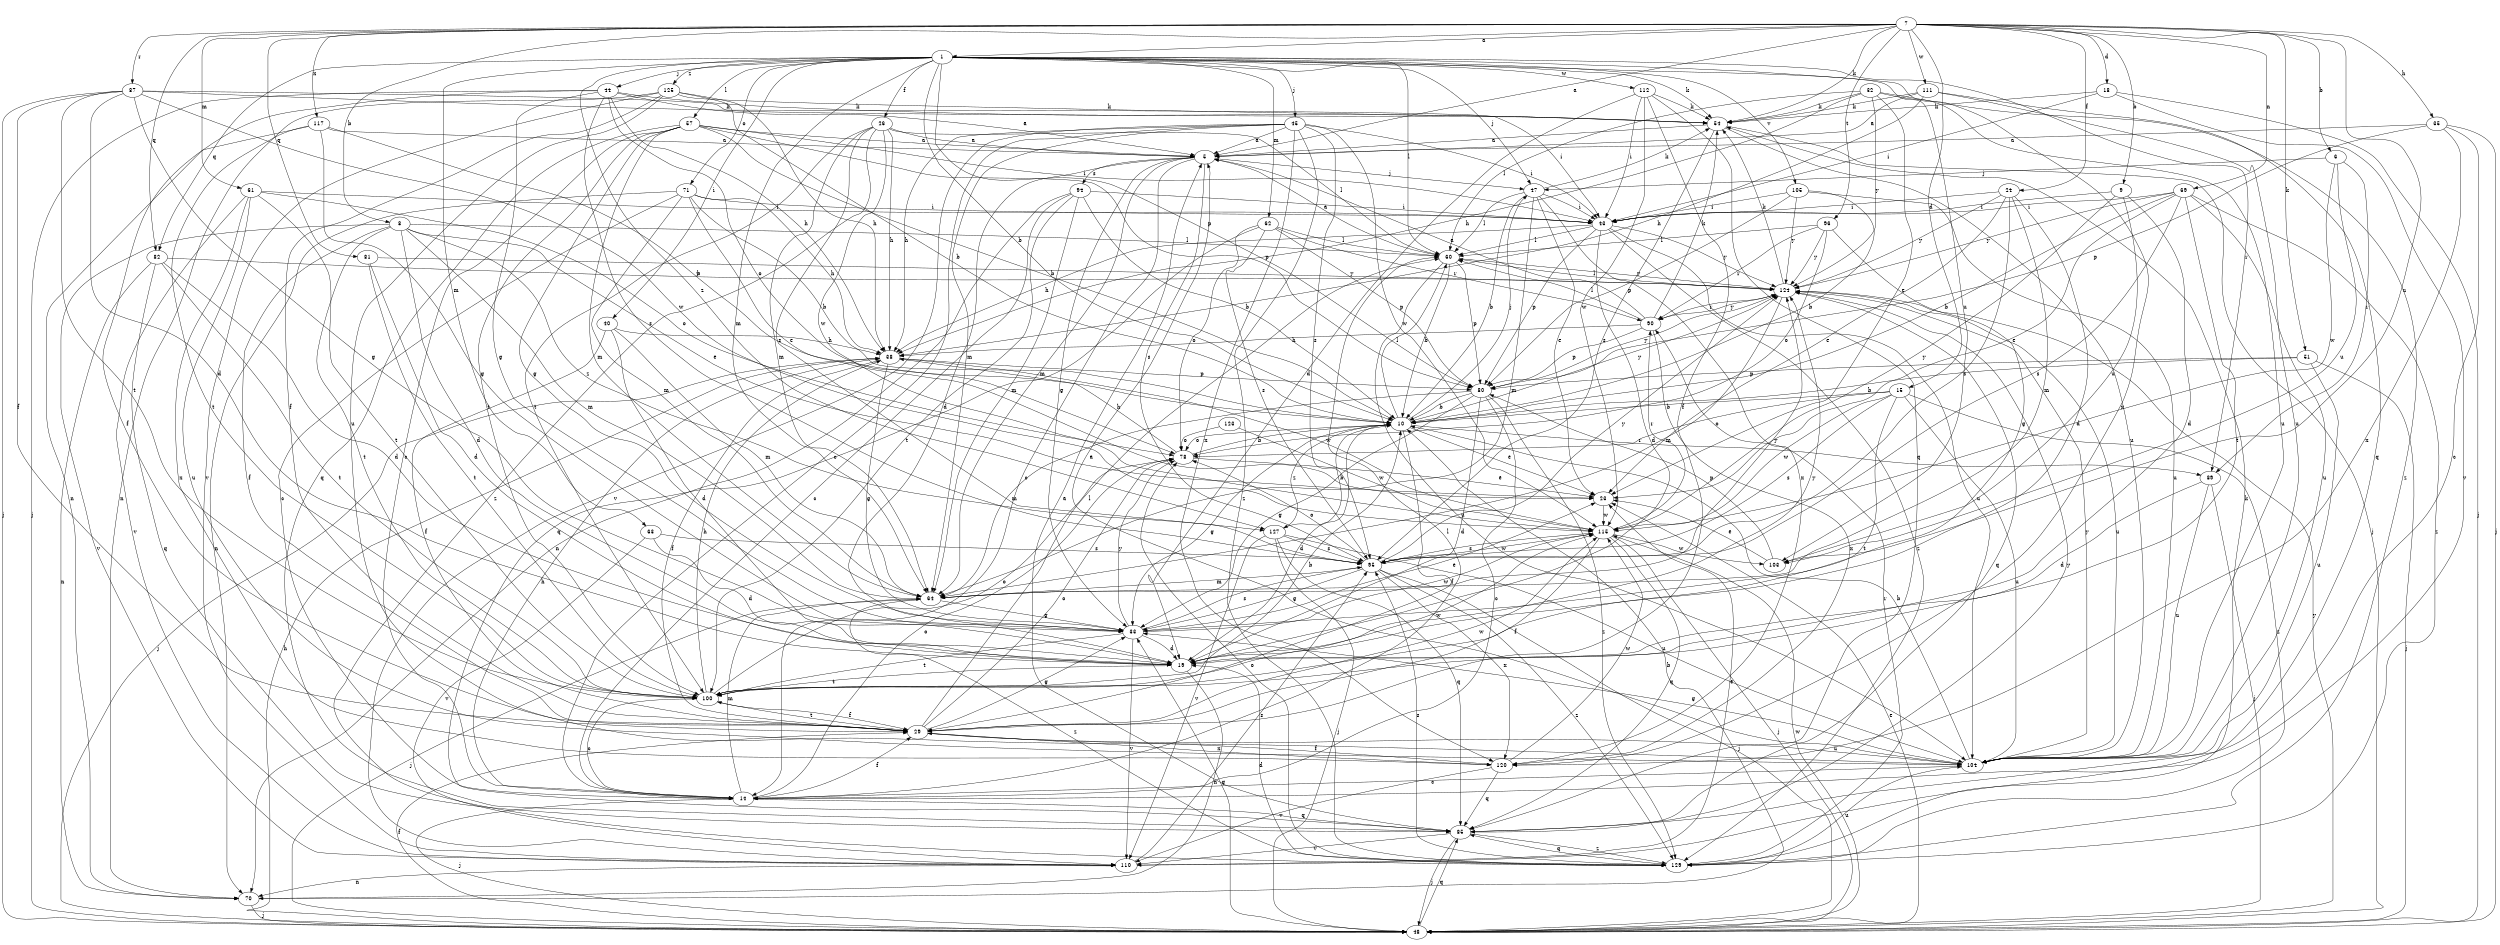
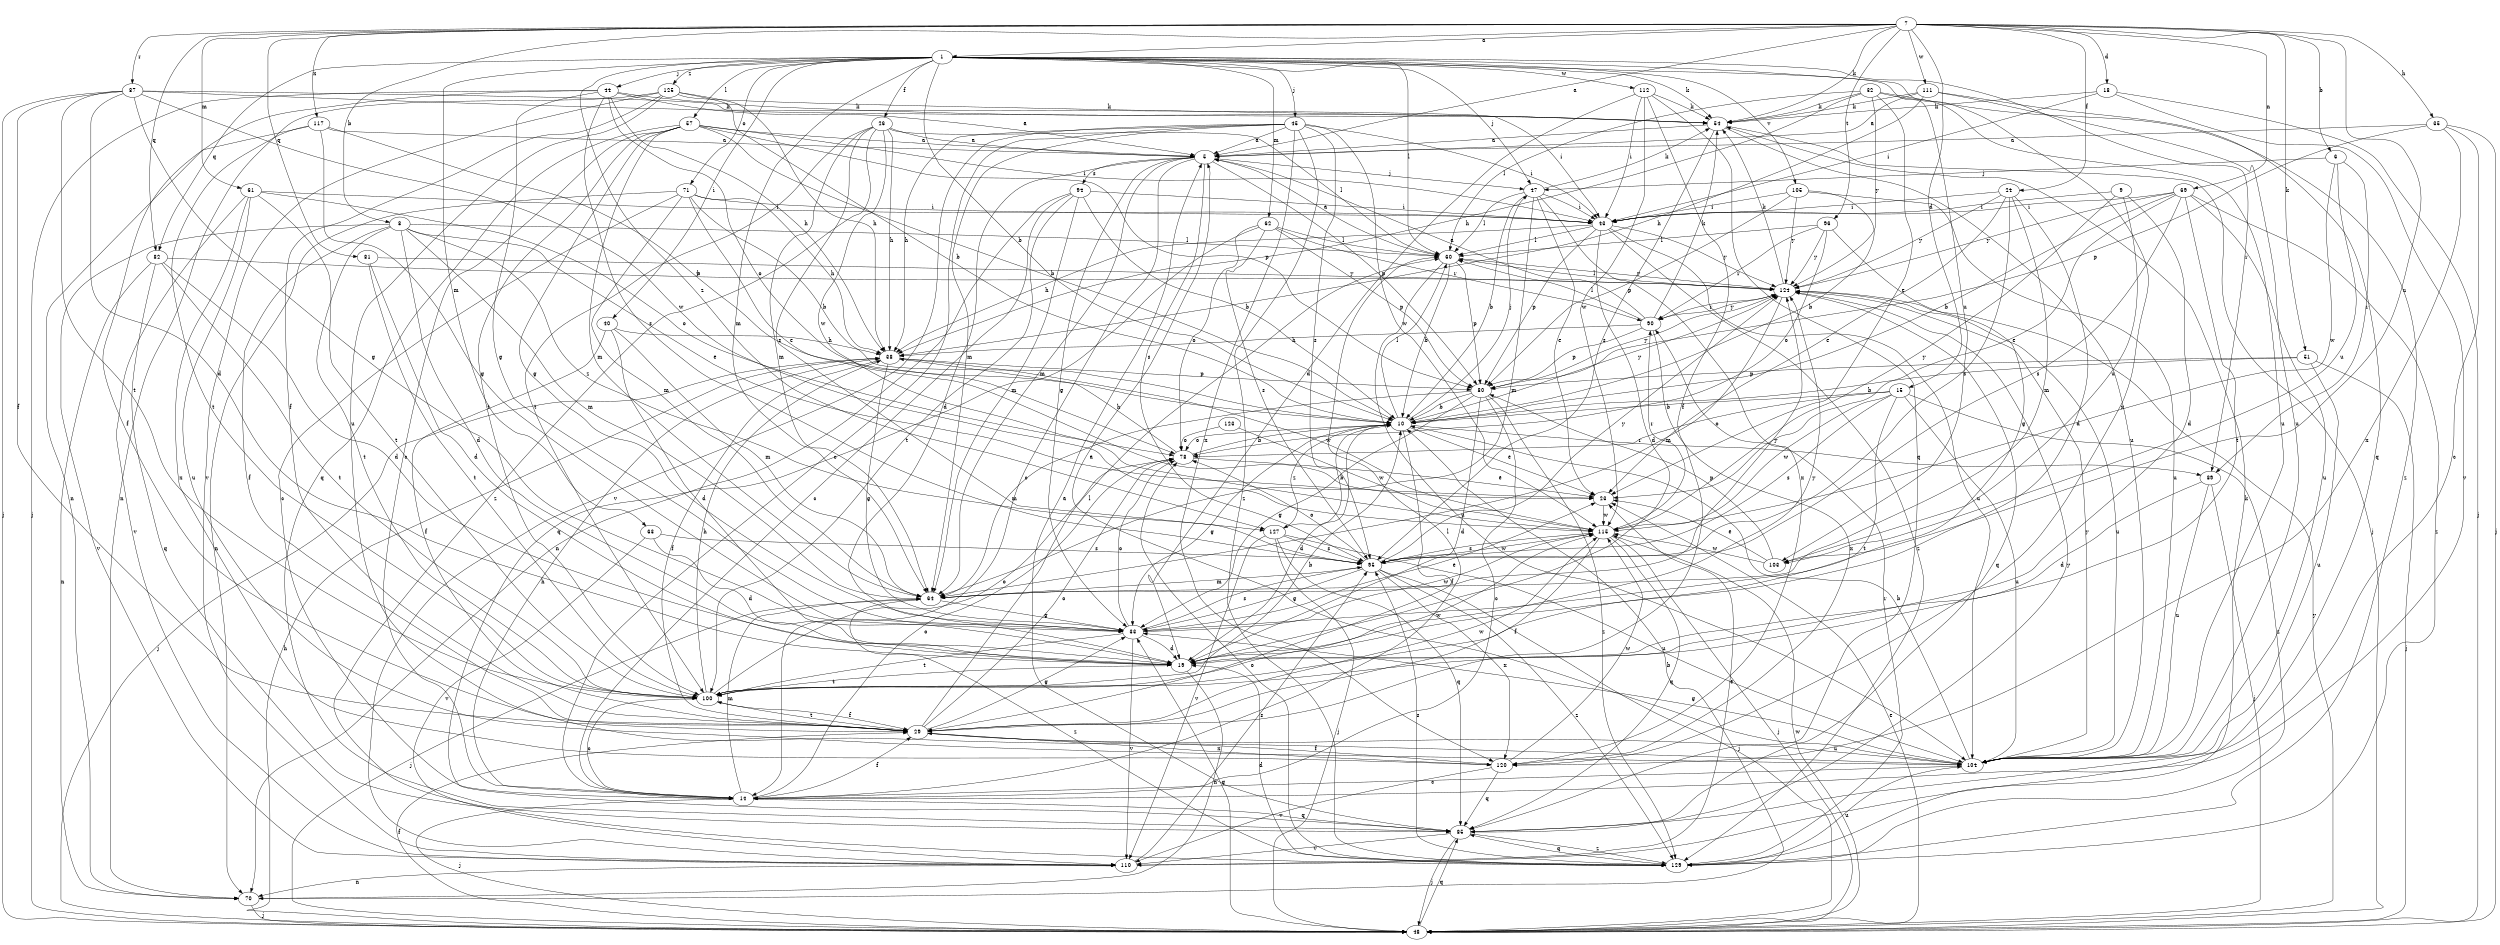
edge "7" -> "9": removed, label "b"
edge "1" -> "80": now "5" -> "80"
edge "33" -> "78": label "y" -> "o"
edge "115" -> "103": reversed
